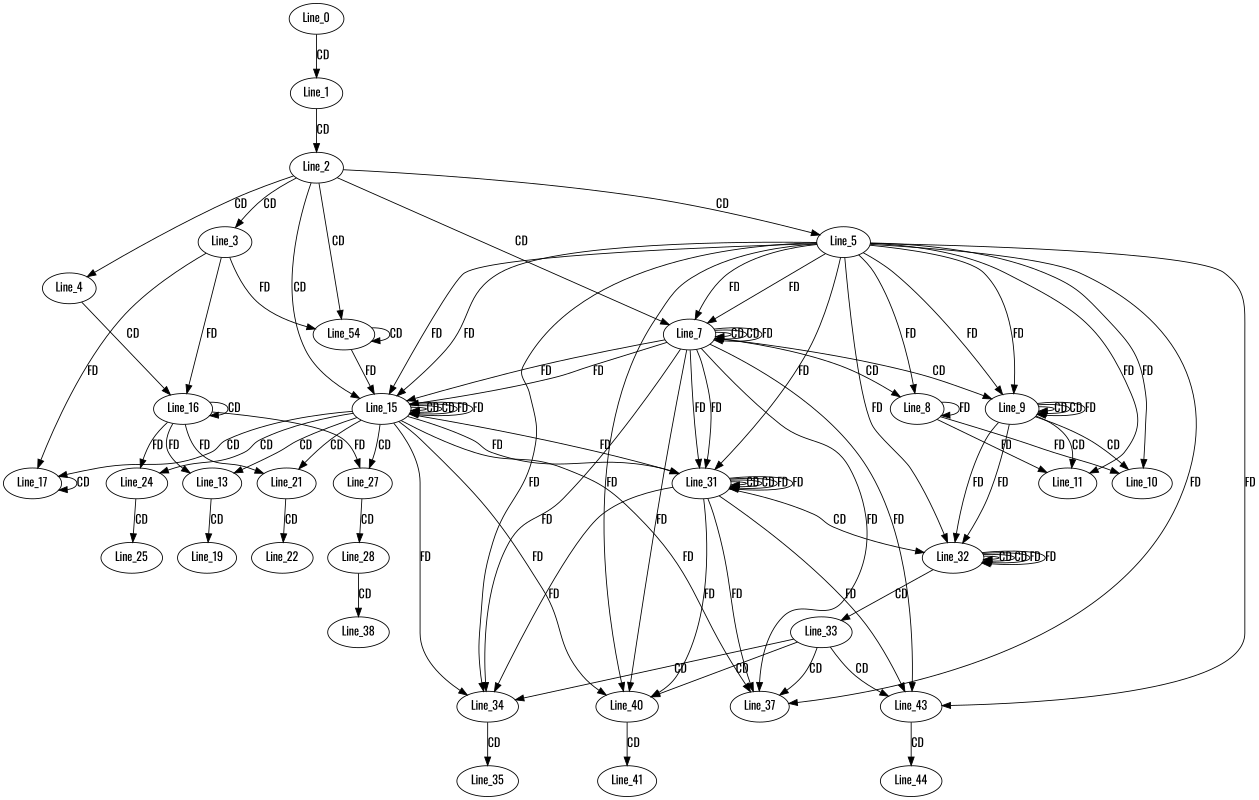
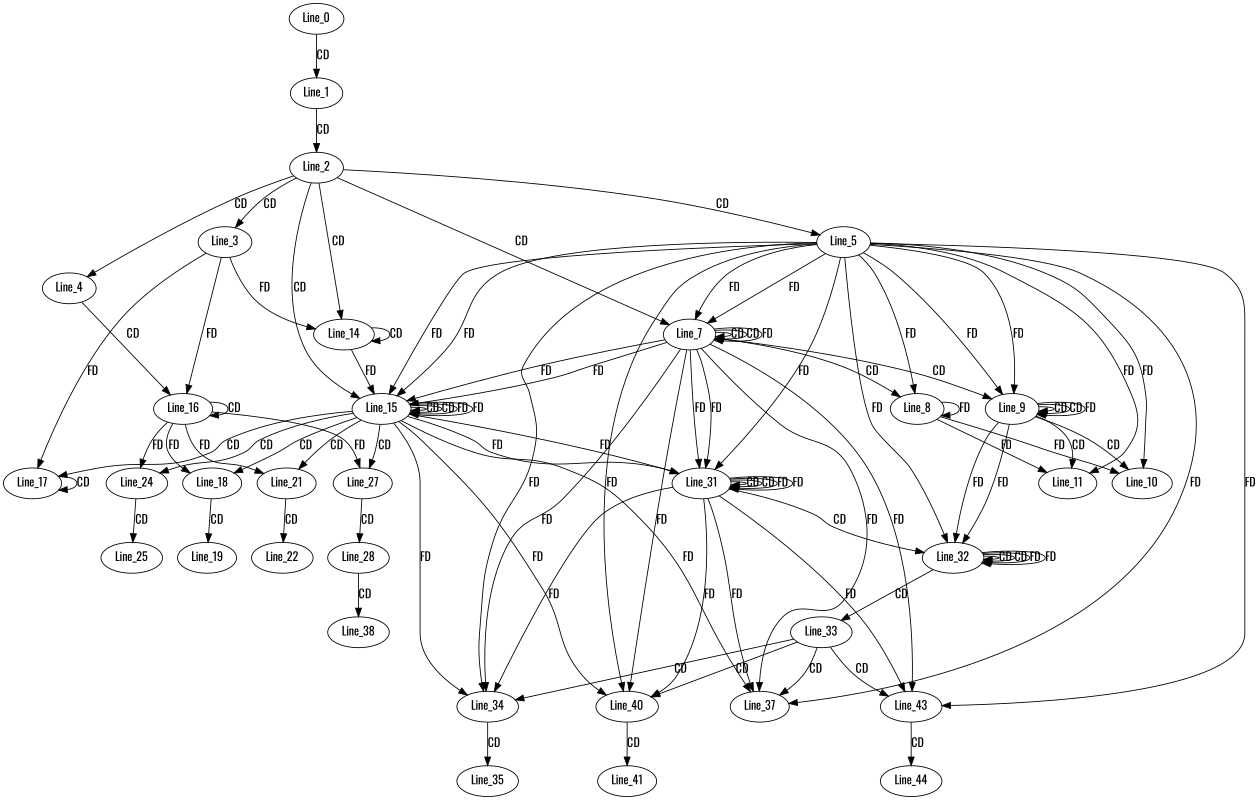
node "Line_54": label "Line_54" -> "Line_14"
node "Line_13": label "Line_13" -> "Line_18"
